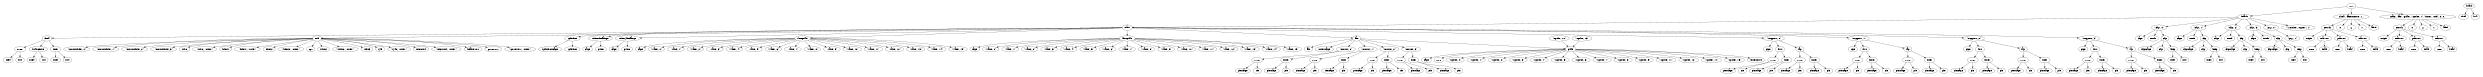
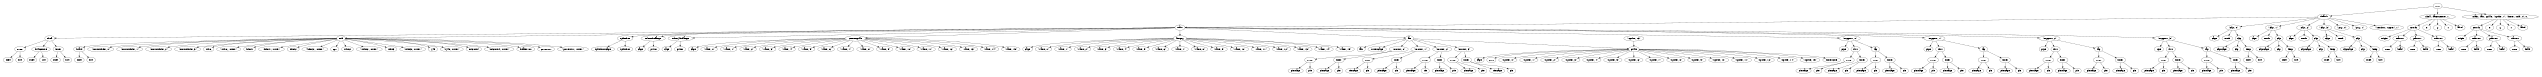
edge "('pry', 0)" -> "('pry', 1)": now "default" -> "('pry', 1)"
node "rhs_grille": label "rhs_grille" -> "centre_grille"
node "lhs_grille": label "lhs_grille" -> "lhs_pry"
edge "mid" -> "board": added
edge "('spoke', 10)" -> "grille": reversed
node "('usbA3', 'outer')": added
